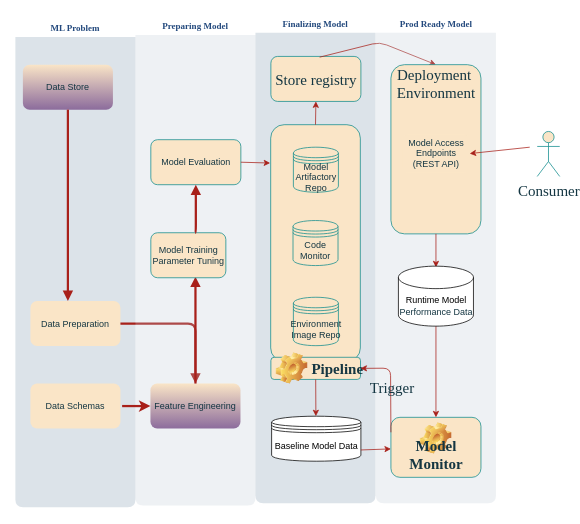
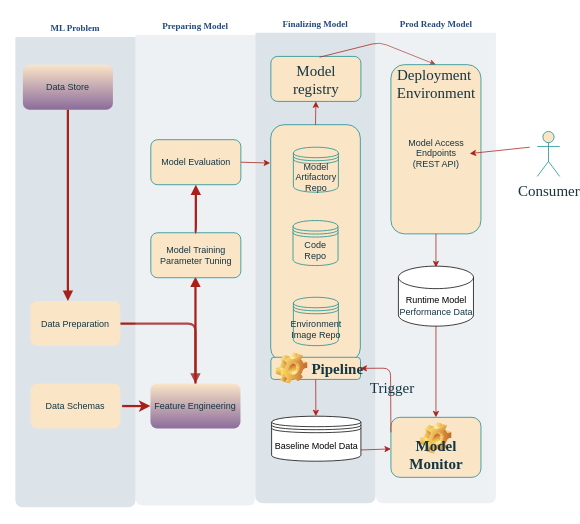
node "Store registry": label "Store registry" -> "Model registry"
node "Code Monitor": label "Code Monitor" -> "Code Repo"
node "Model Training Parameter Tuning": size 75x45 -> 90x45
